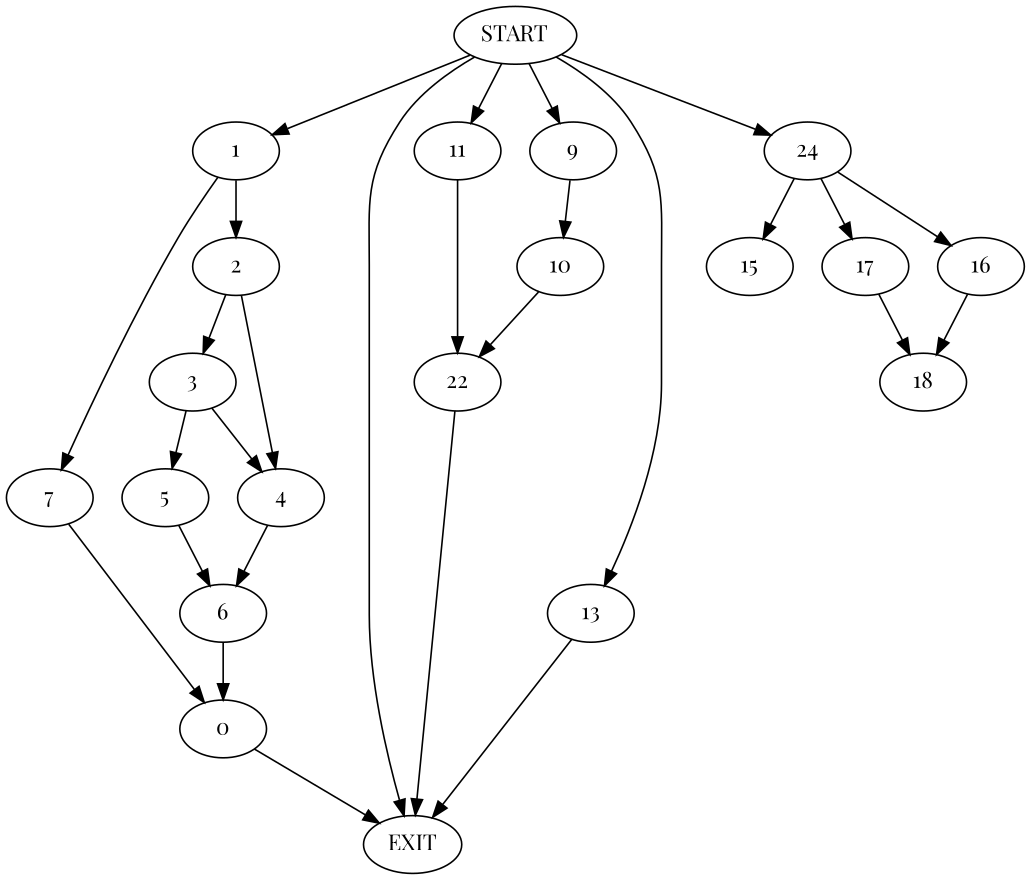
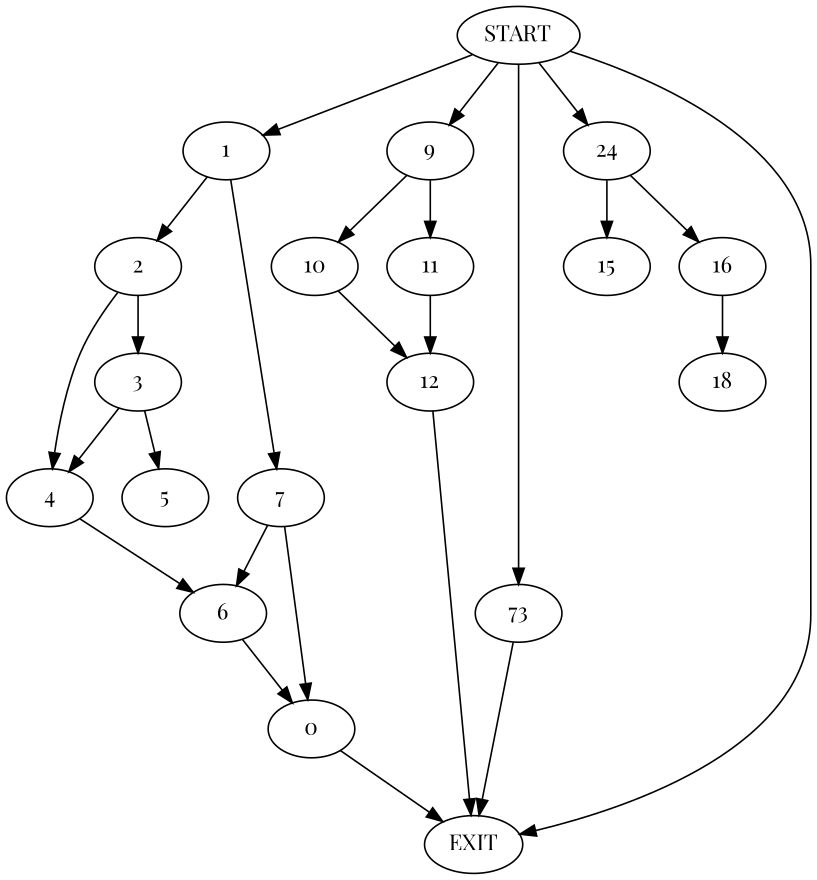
edge "START" -> "11": now "9" -> "11"
node "17": removed
node "22": label "22" -> "12"
edge "5" -> "6": now "7" -> "6"
node "13": label "13" -> "73"
